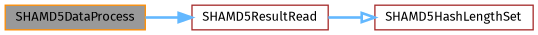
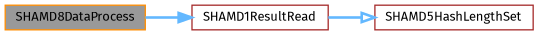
node "SHAMD5DataProcess": label "SHAMD5DataProcess" -> "SHAMD8DataProcess"
node "SHAMD5ResultRead": label "SHAMD5ResultRead" -> "SHAMD1ResultRead"
